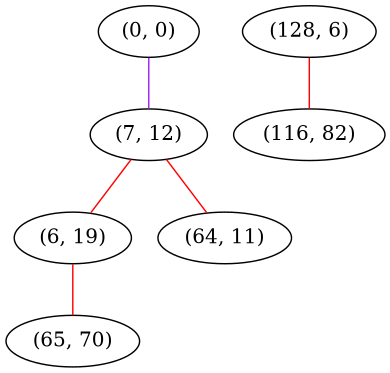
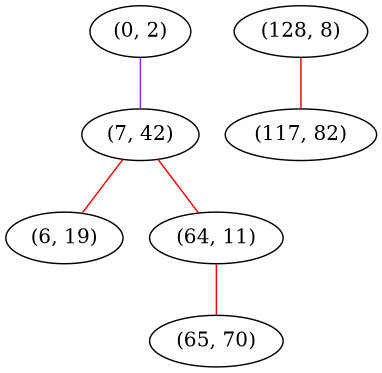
node "(0, 0)": label "(0, 0)" -> "(0, 2)"
node "(128, 6)": label "(128, 6)" -> "(128, 8)"
node "(7, 12)": label "(7, 12)" -> "(7, 42)"
node "(116, 82)": label "(116, 82)" -> "(117, 82)"
edge "(6, 19)" -- "(65, 70)": now "(64, 11)" -- "(65, 70)"
